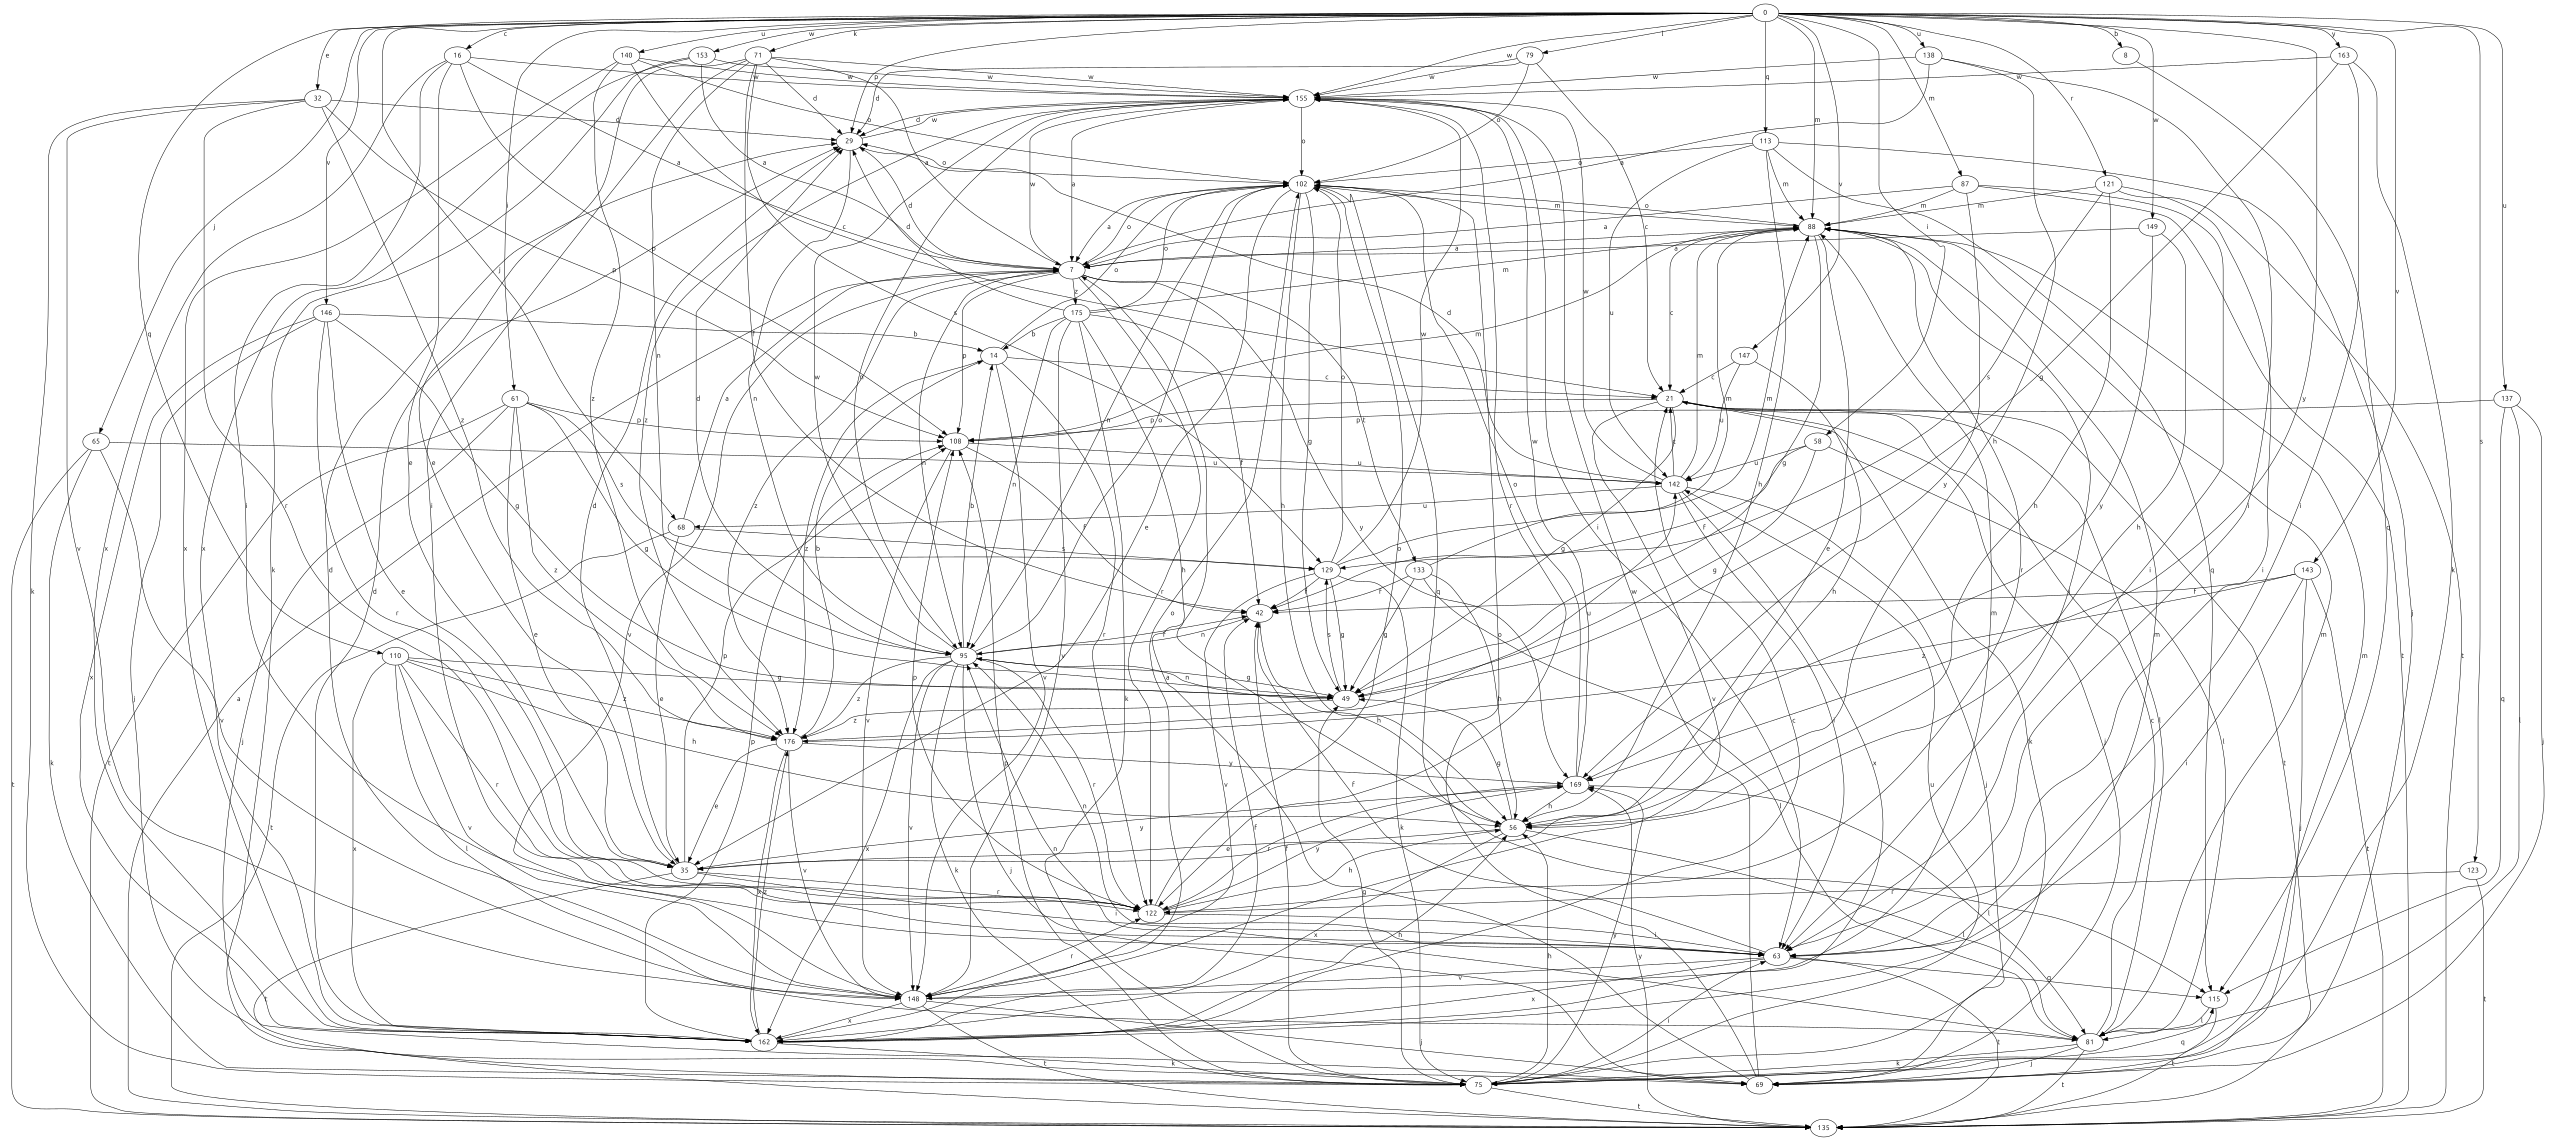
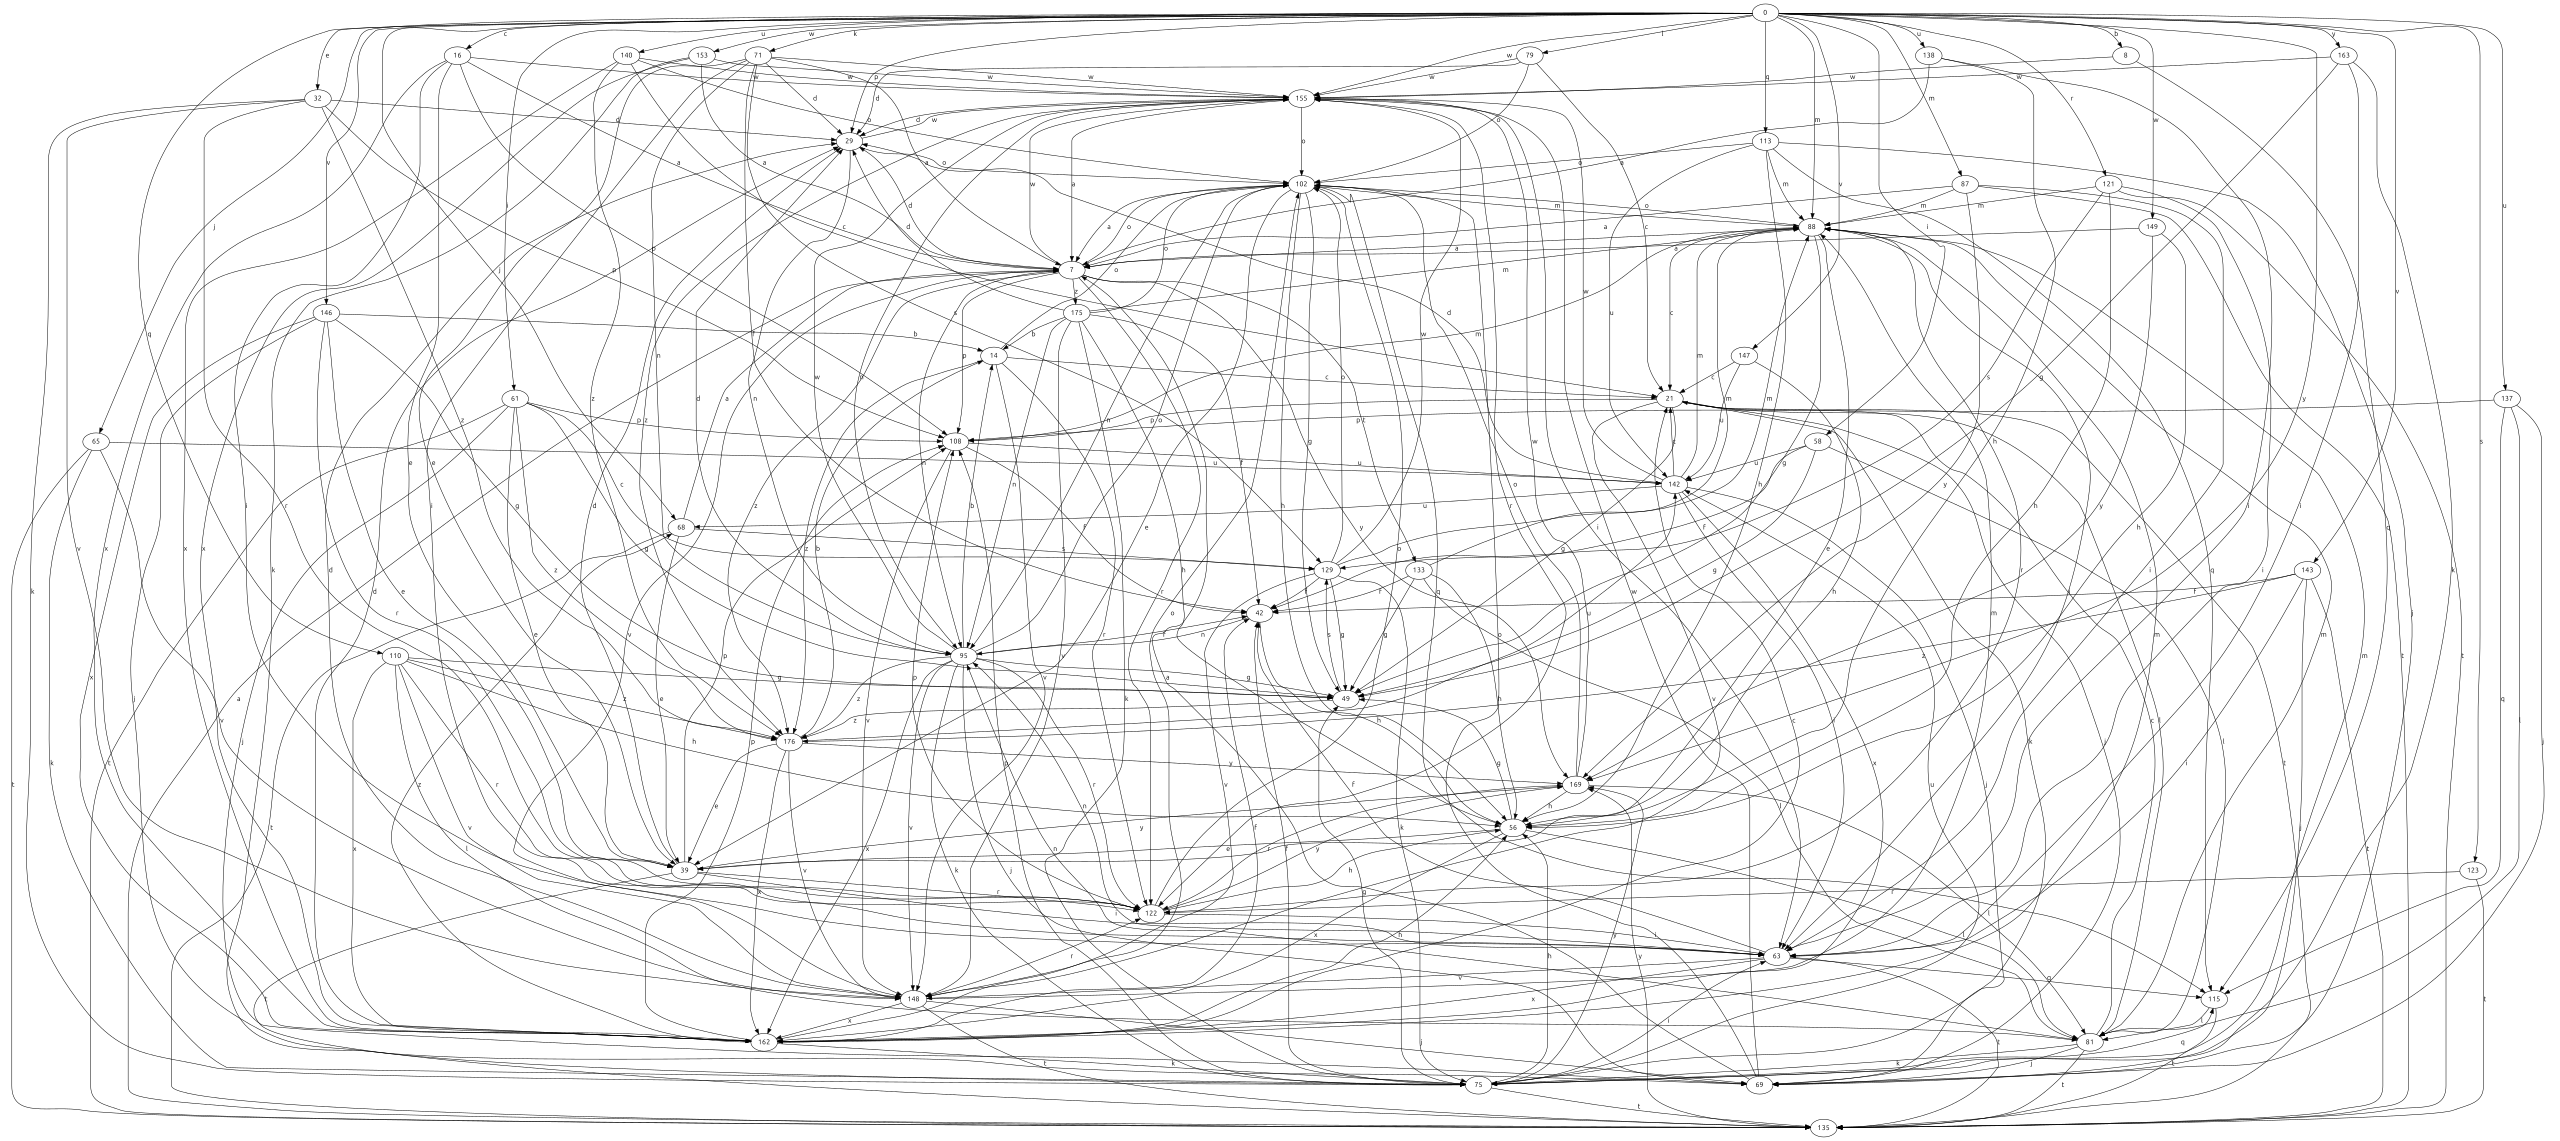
edge "138" -> "155": now "8" -> "155"
edge "61" -> "129": label "s" -> "c"
edge "49" -> "95": removed, label "n"
node "35": label "35" -> "39"
edge "162" -> "176": now "162" -> "68"
